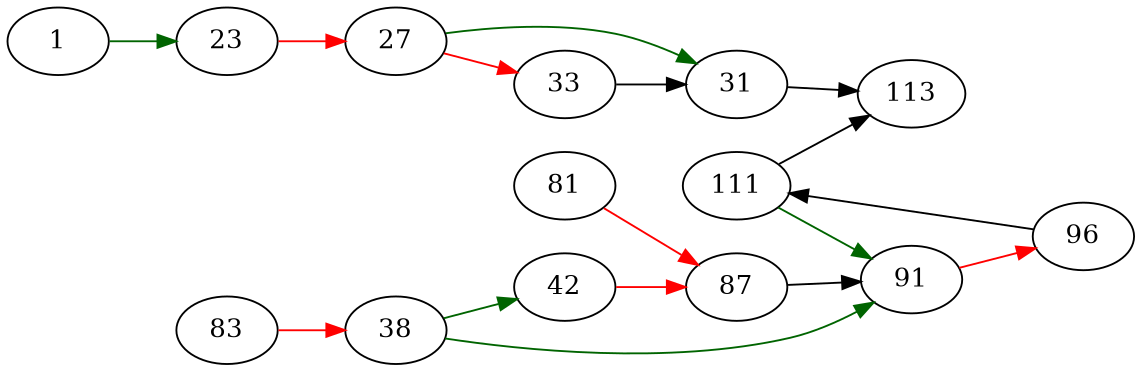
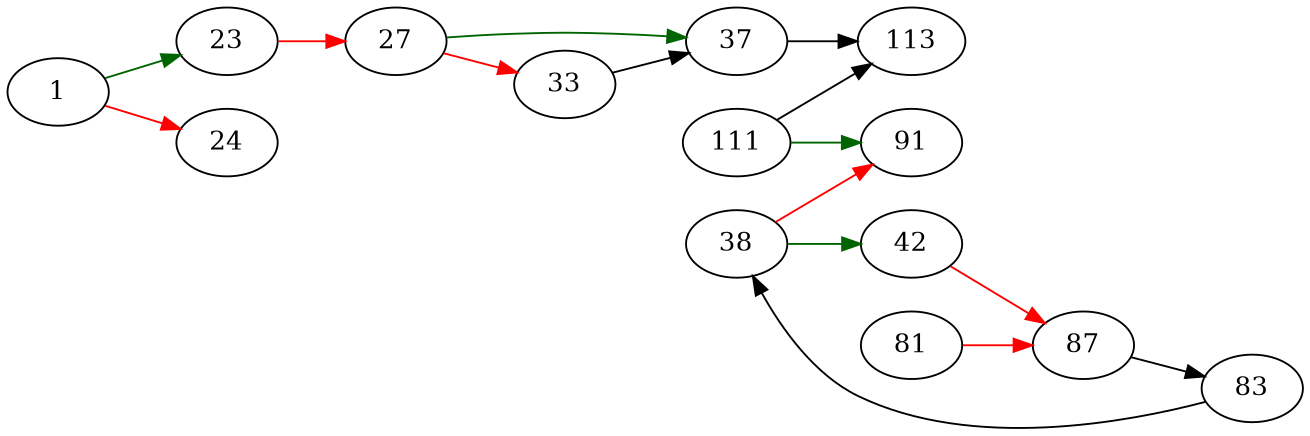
node "31": label "31" -> "37"
node "24": added
node "96": removed
edge "87" -> "91": now "87" -> "83"
edge "83" -> "38": color red -> black
edge "38" -> "91": color darkgreen -> red
